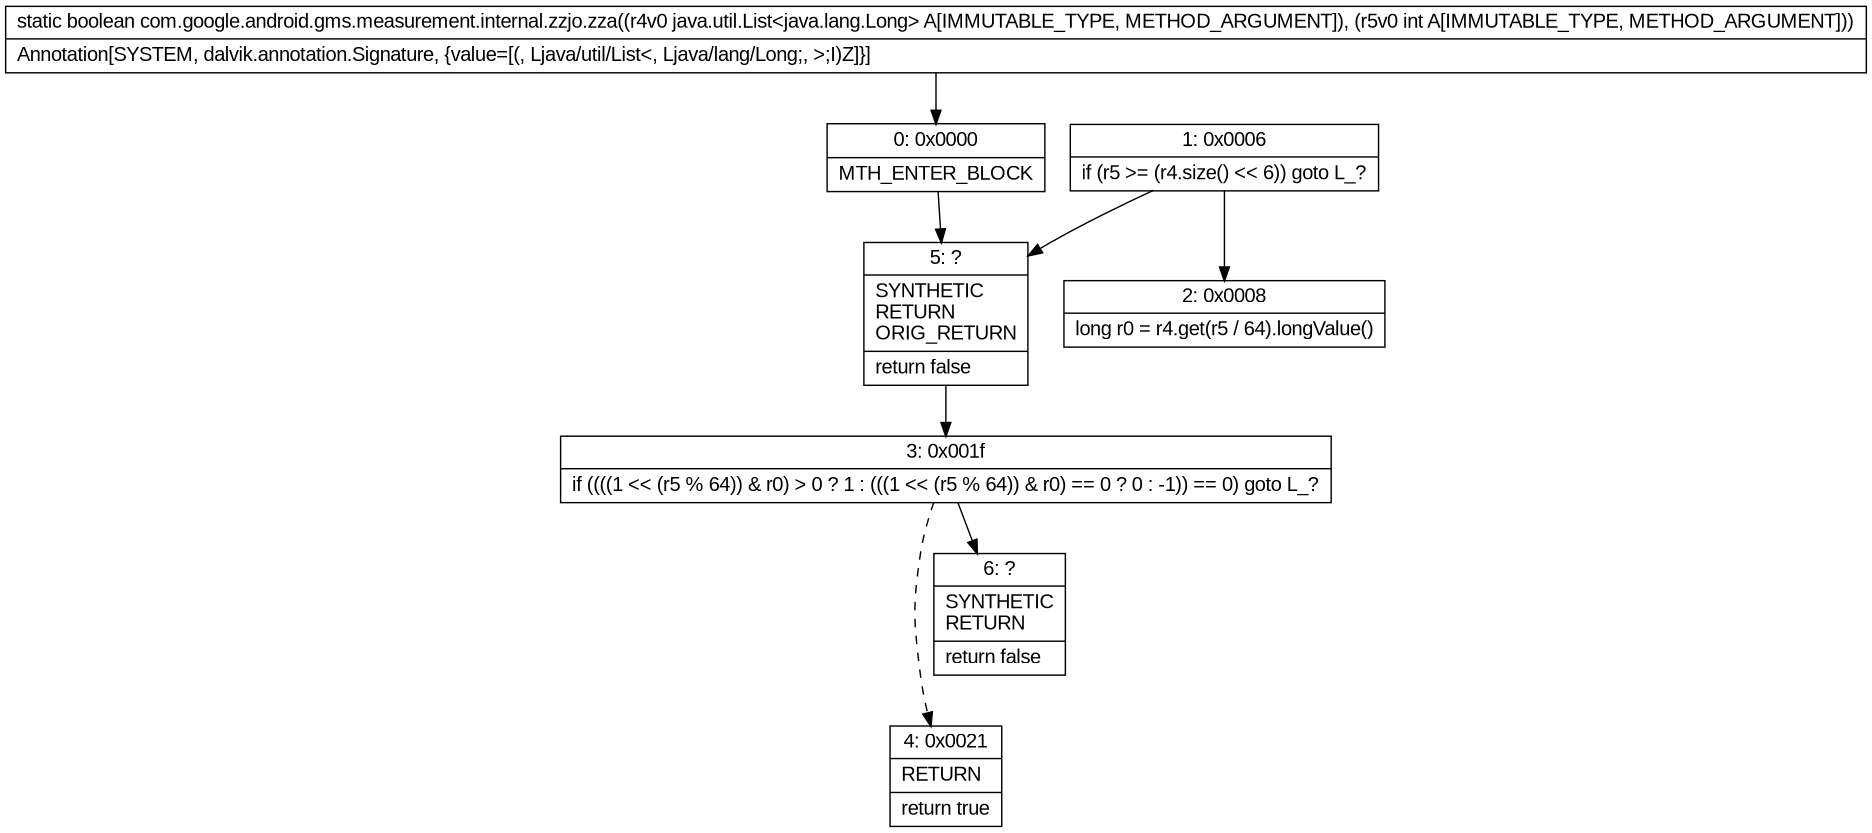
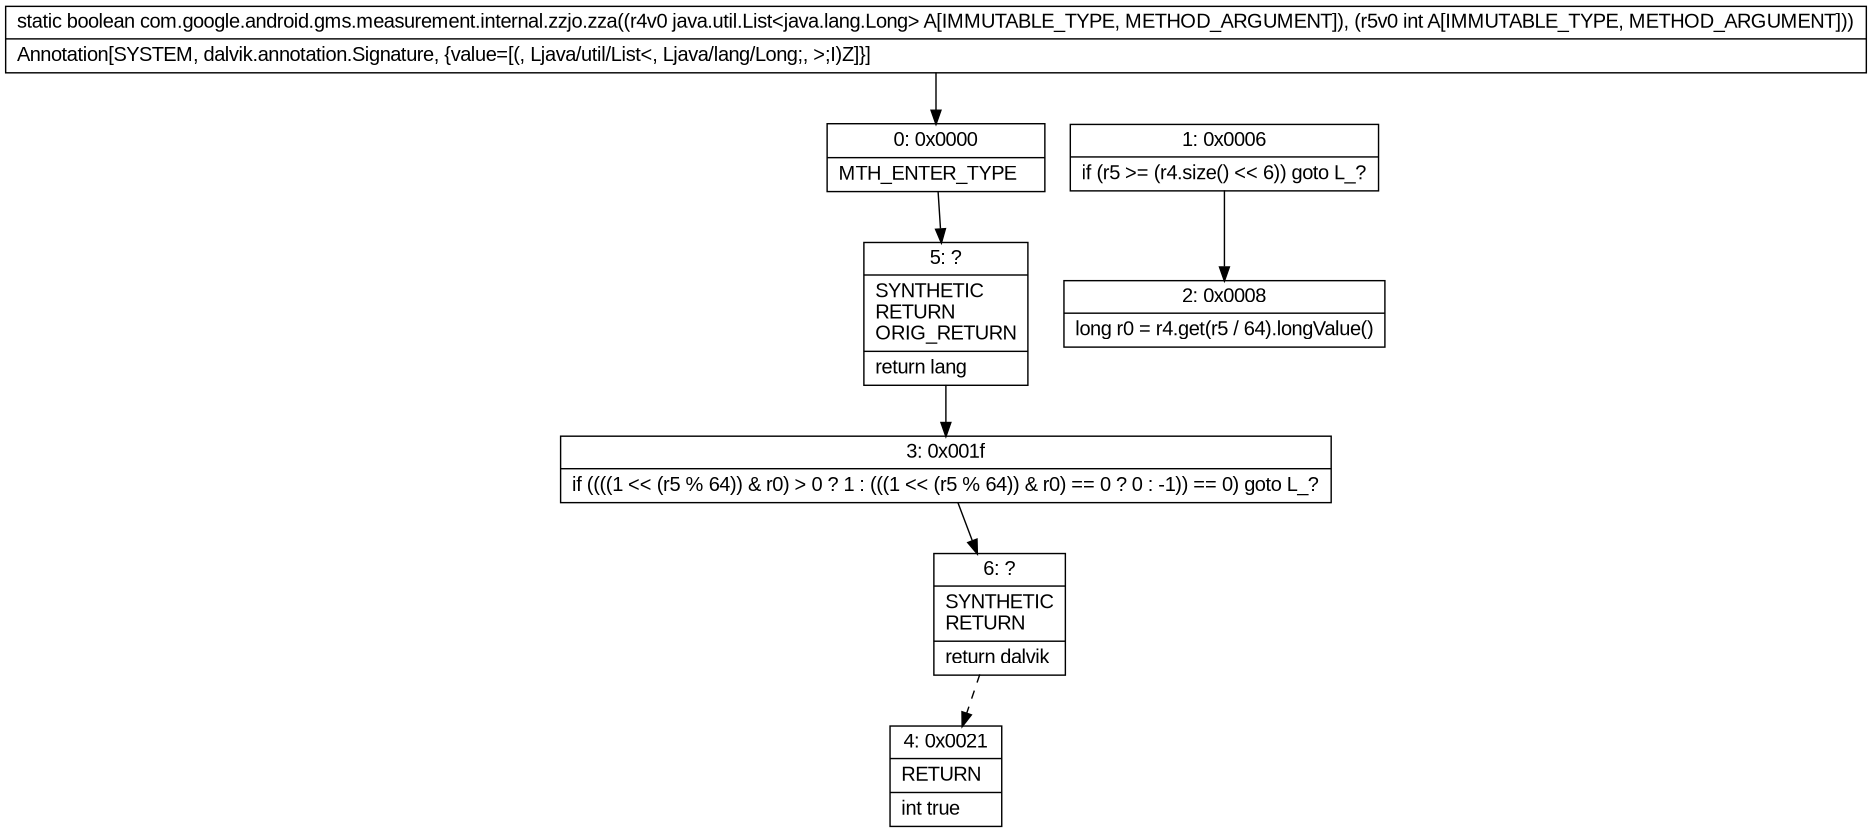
node "0: 0x0000": text "MTH_ENTER_BLOCK" -> "MTH_ENTER_TYPE"
edge "1: 0x0006" -> "5: ?": removed
node "5: ?": text "return false" -> "return lang"
edge "3: 0x001f" -> "4: 0x0021": now "6: ?" -> "4: 0x0021"
node "6: ?": text "return false" -> "return dalvik"
node "4: 0x0021": text "return true" -> "int true"
